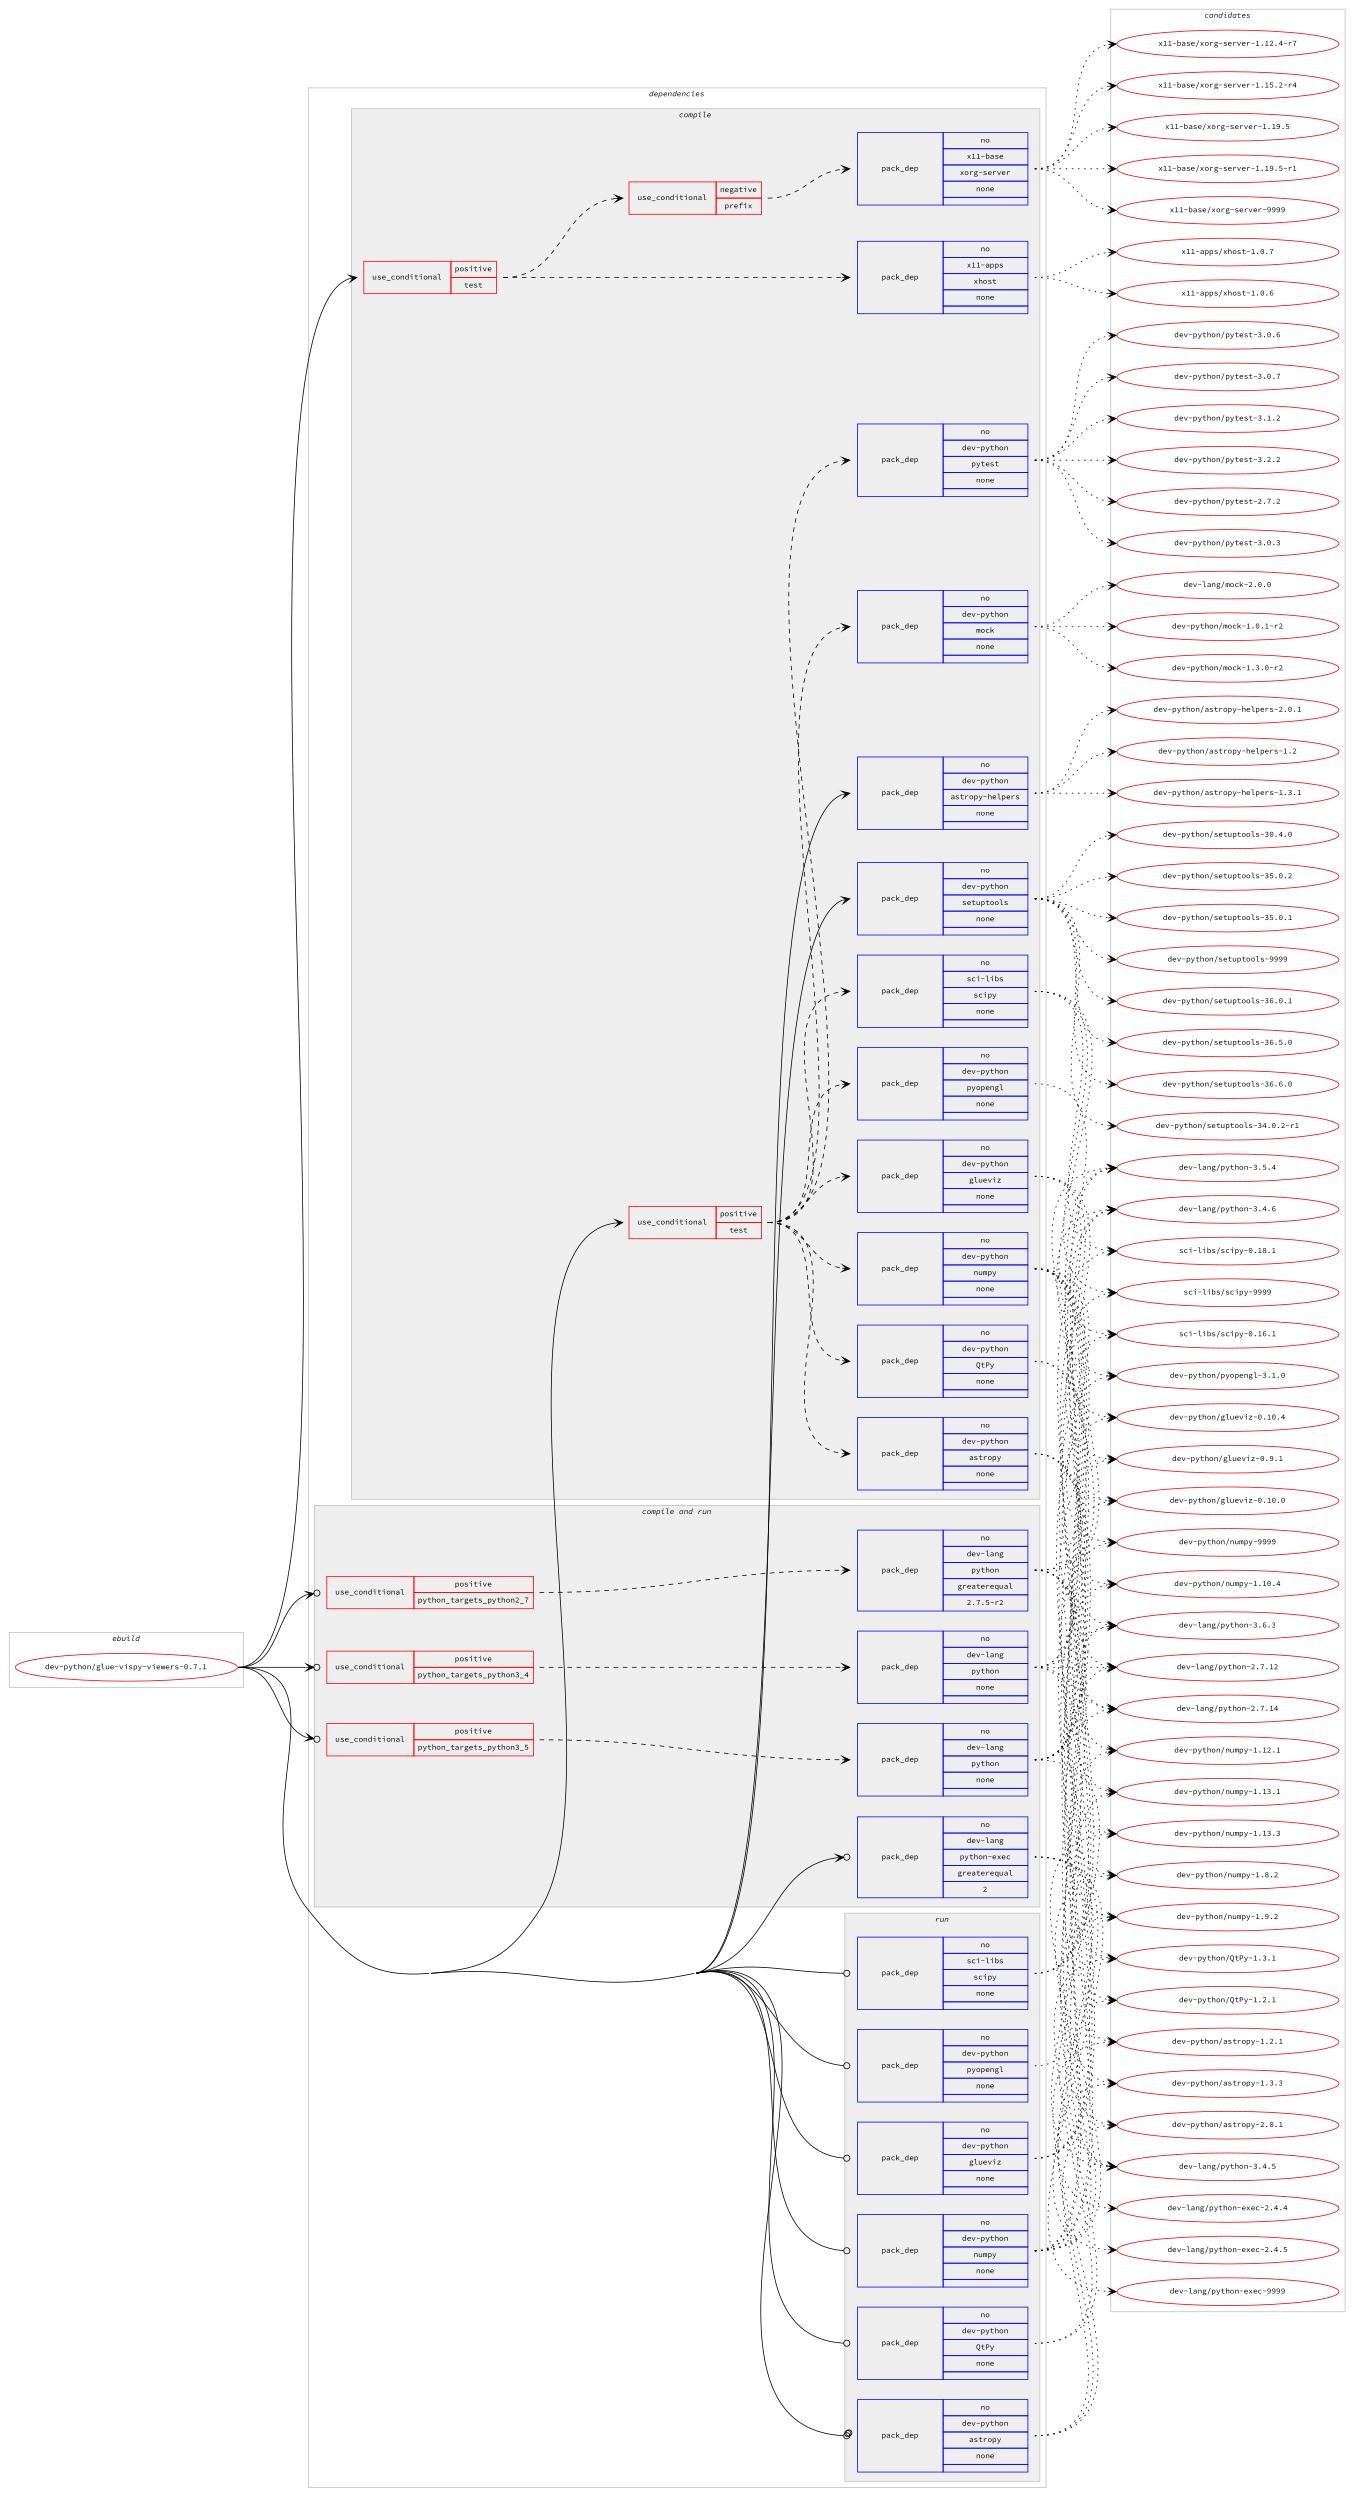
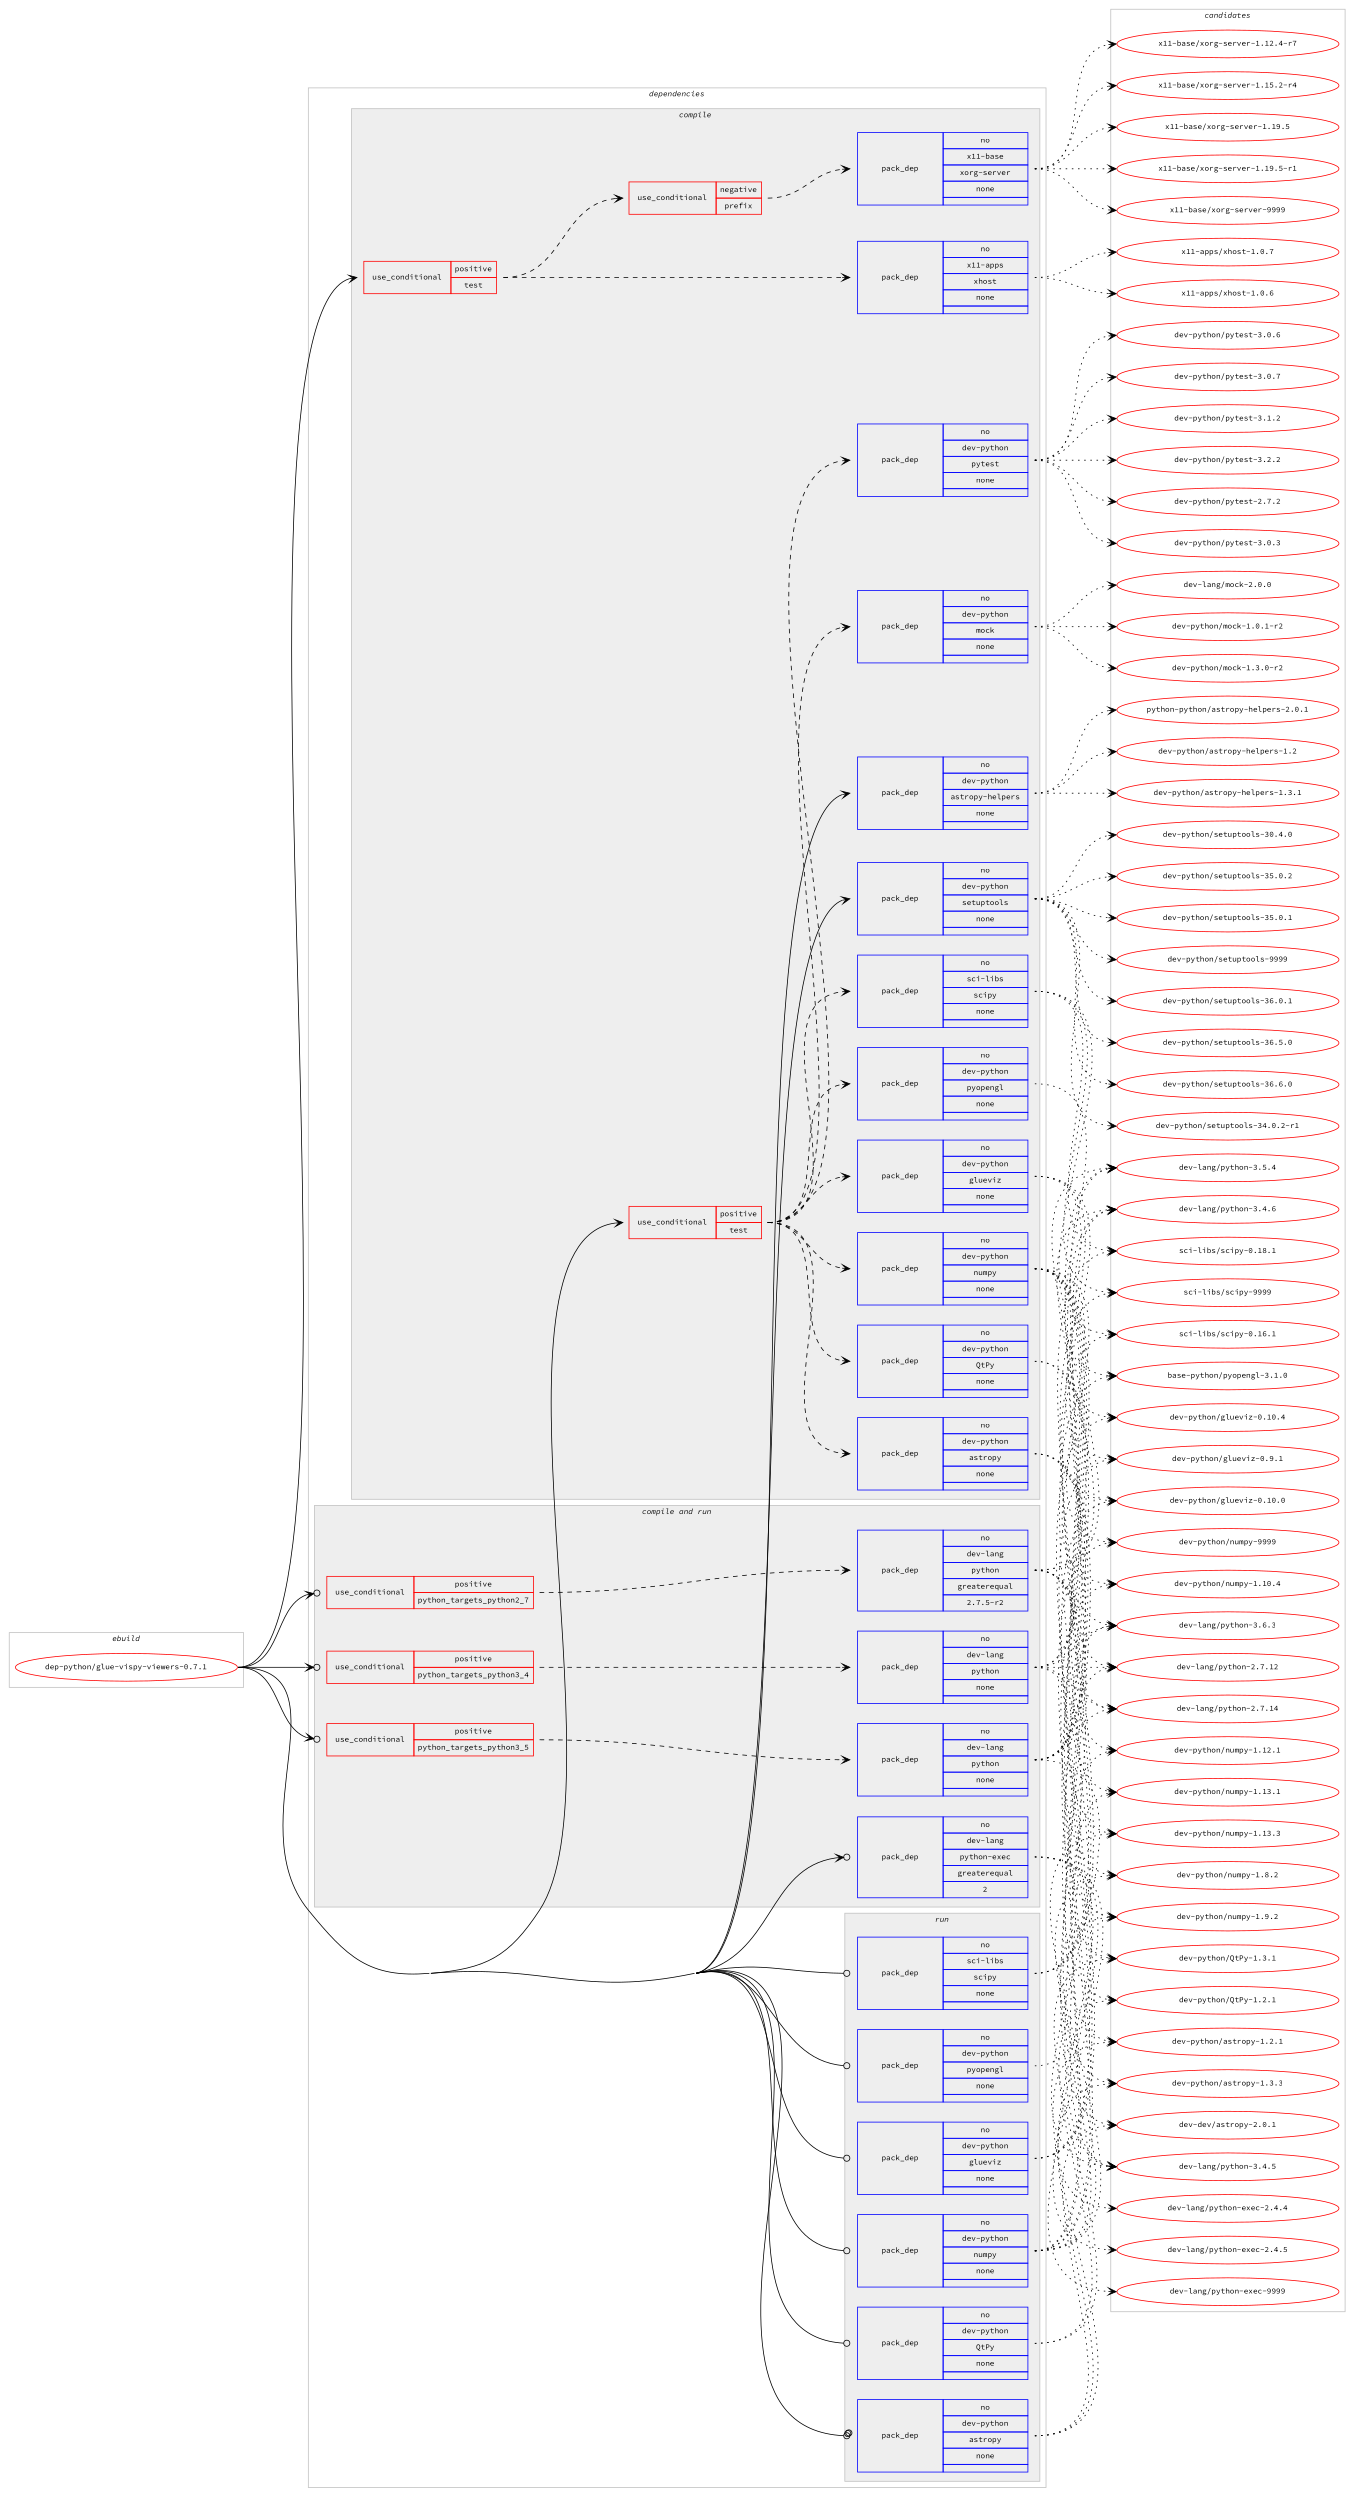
node "dev-python/astropy-helpers-2.0.1": label "dev-python/astropy-helpers-2.0.1" -> "python-python/astropy-helpers-2.0.1"
node "dev-python/pyopengl-3.1.0": label "dev-python/pyopengl-3.1.0" -> "base-python/pyopengl-3.1.0"
node "dev-python/glue-vispy-viewers-0.7.1": label "dev-python/glue-vispy-viewers-0.7.1" -> "dep-python/glue-vispy-viewers-0.7.1"
node "dev-python/astropy-2.0.1": label "dev-python/astropy-2.0.1" -> "dev-dev/astropy-2.0.1"
